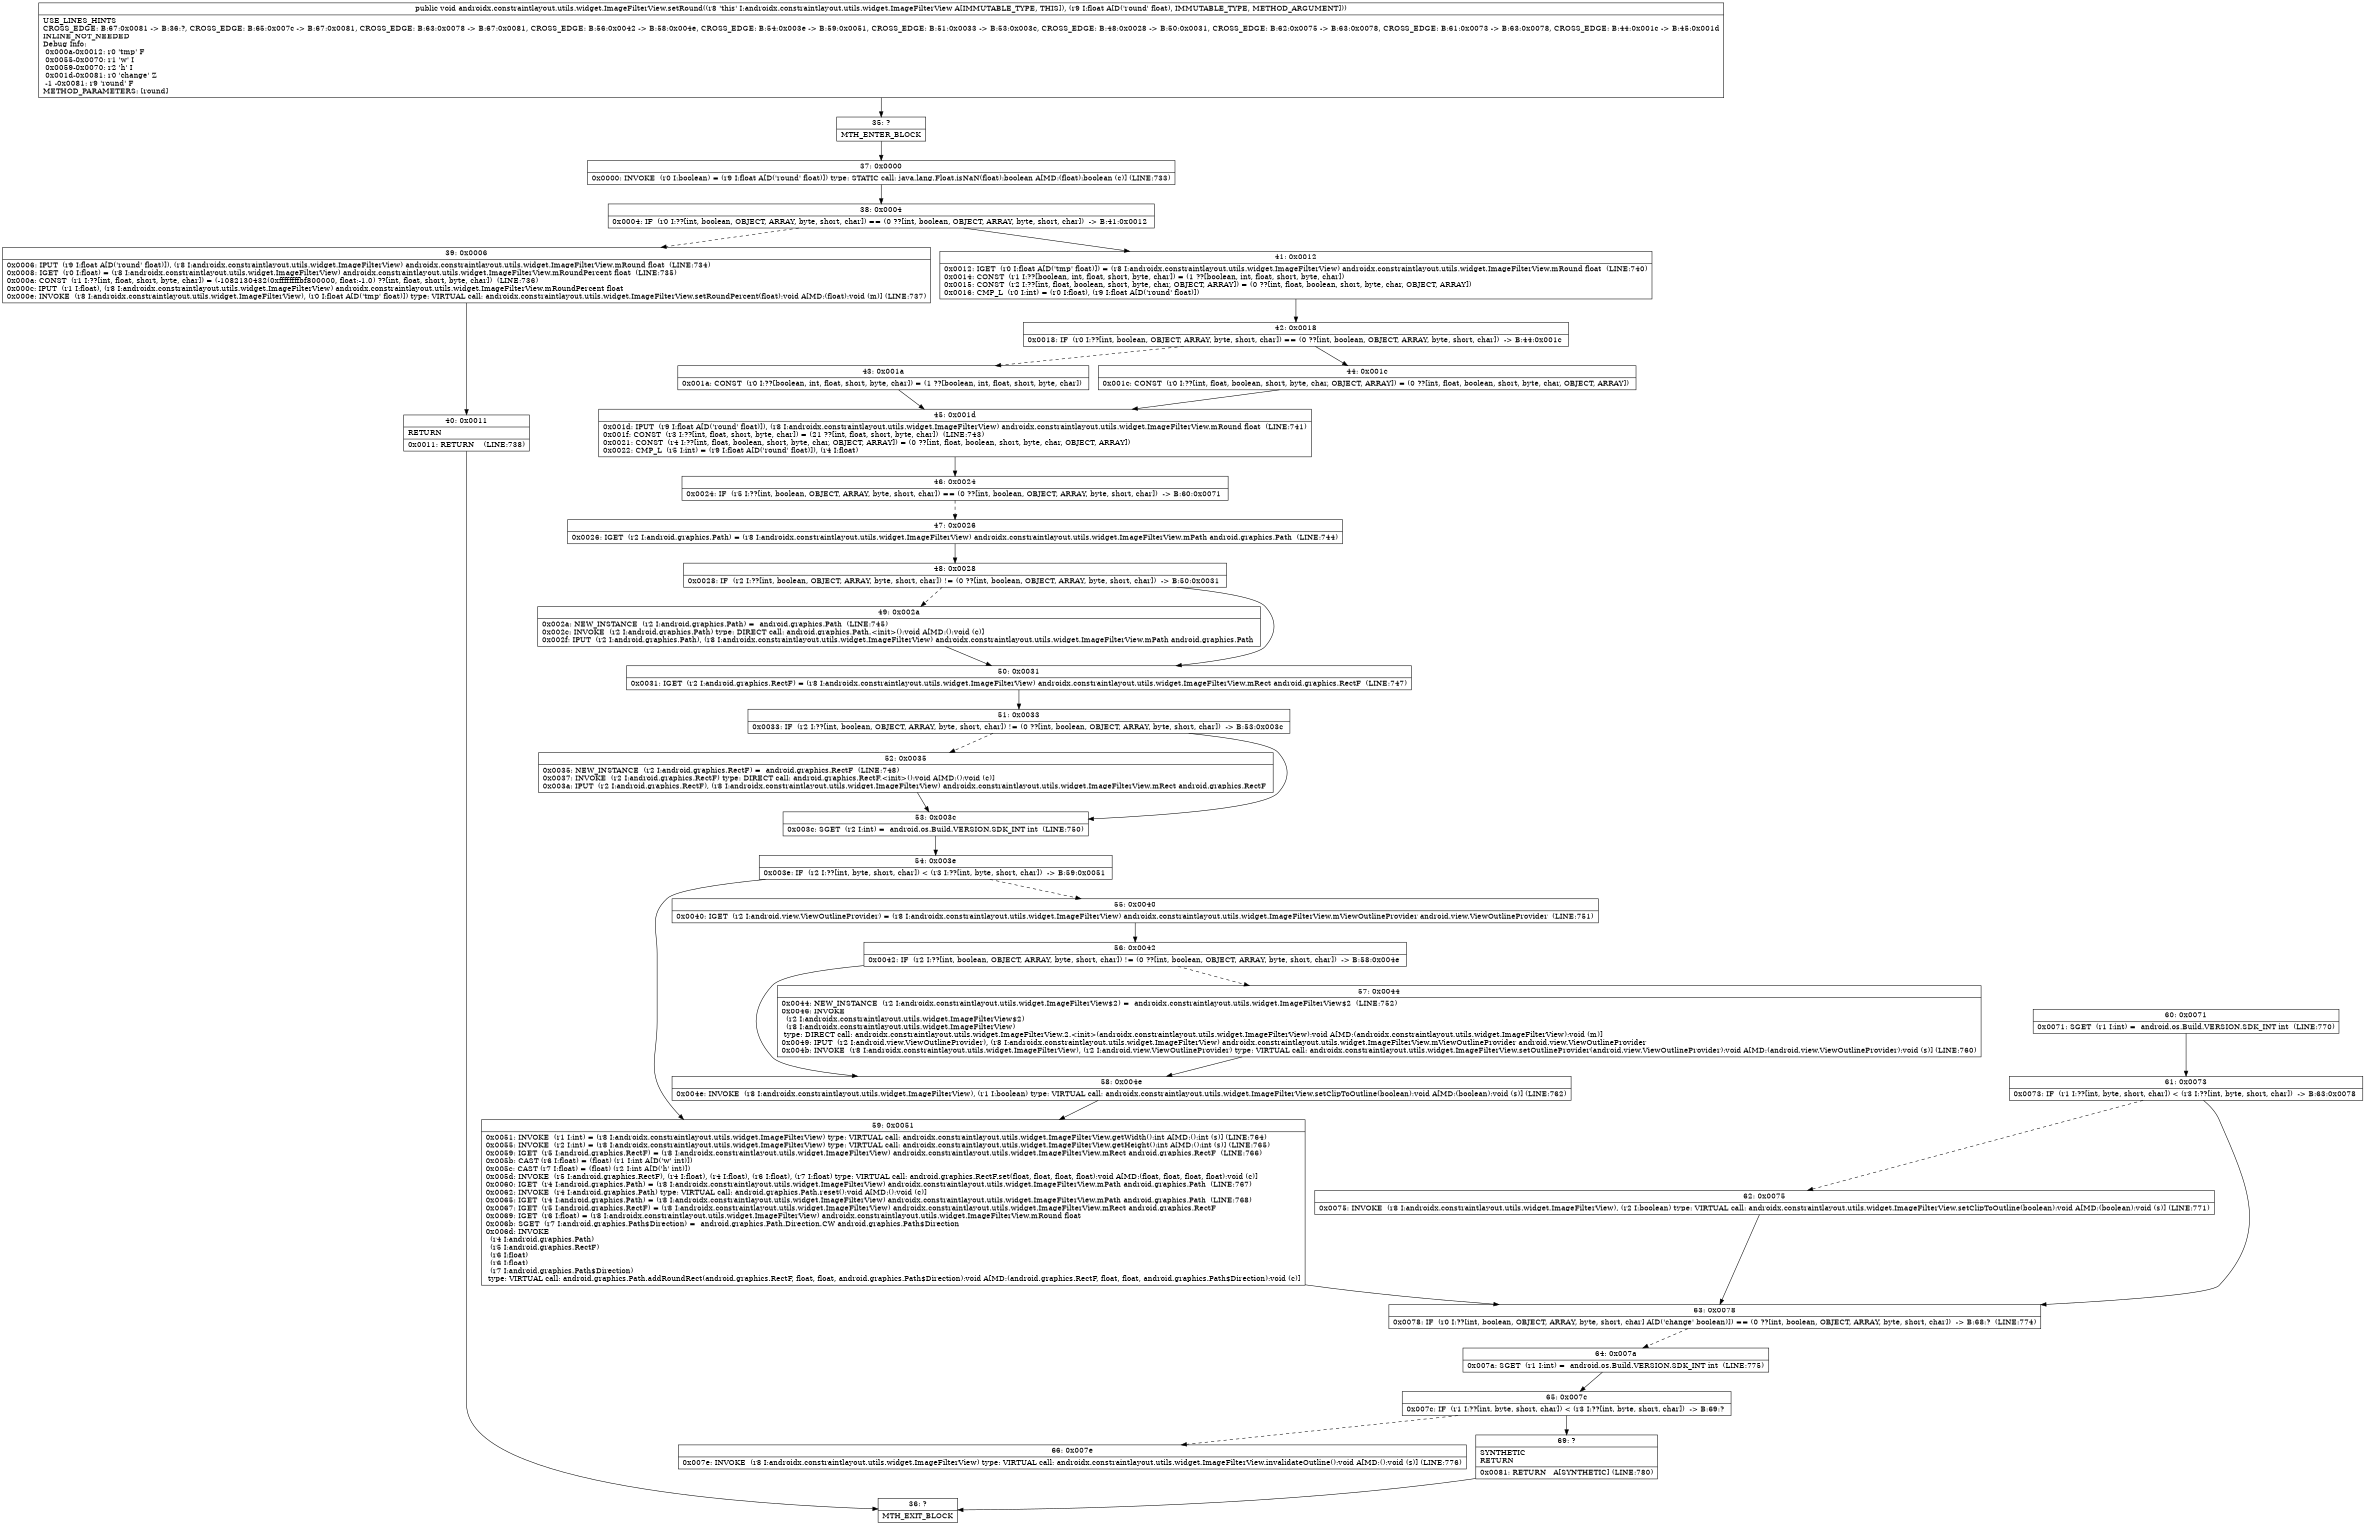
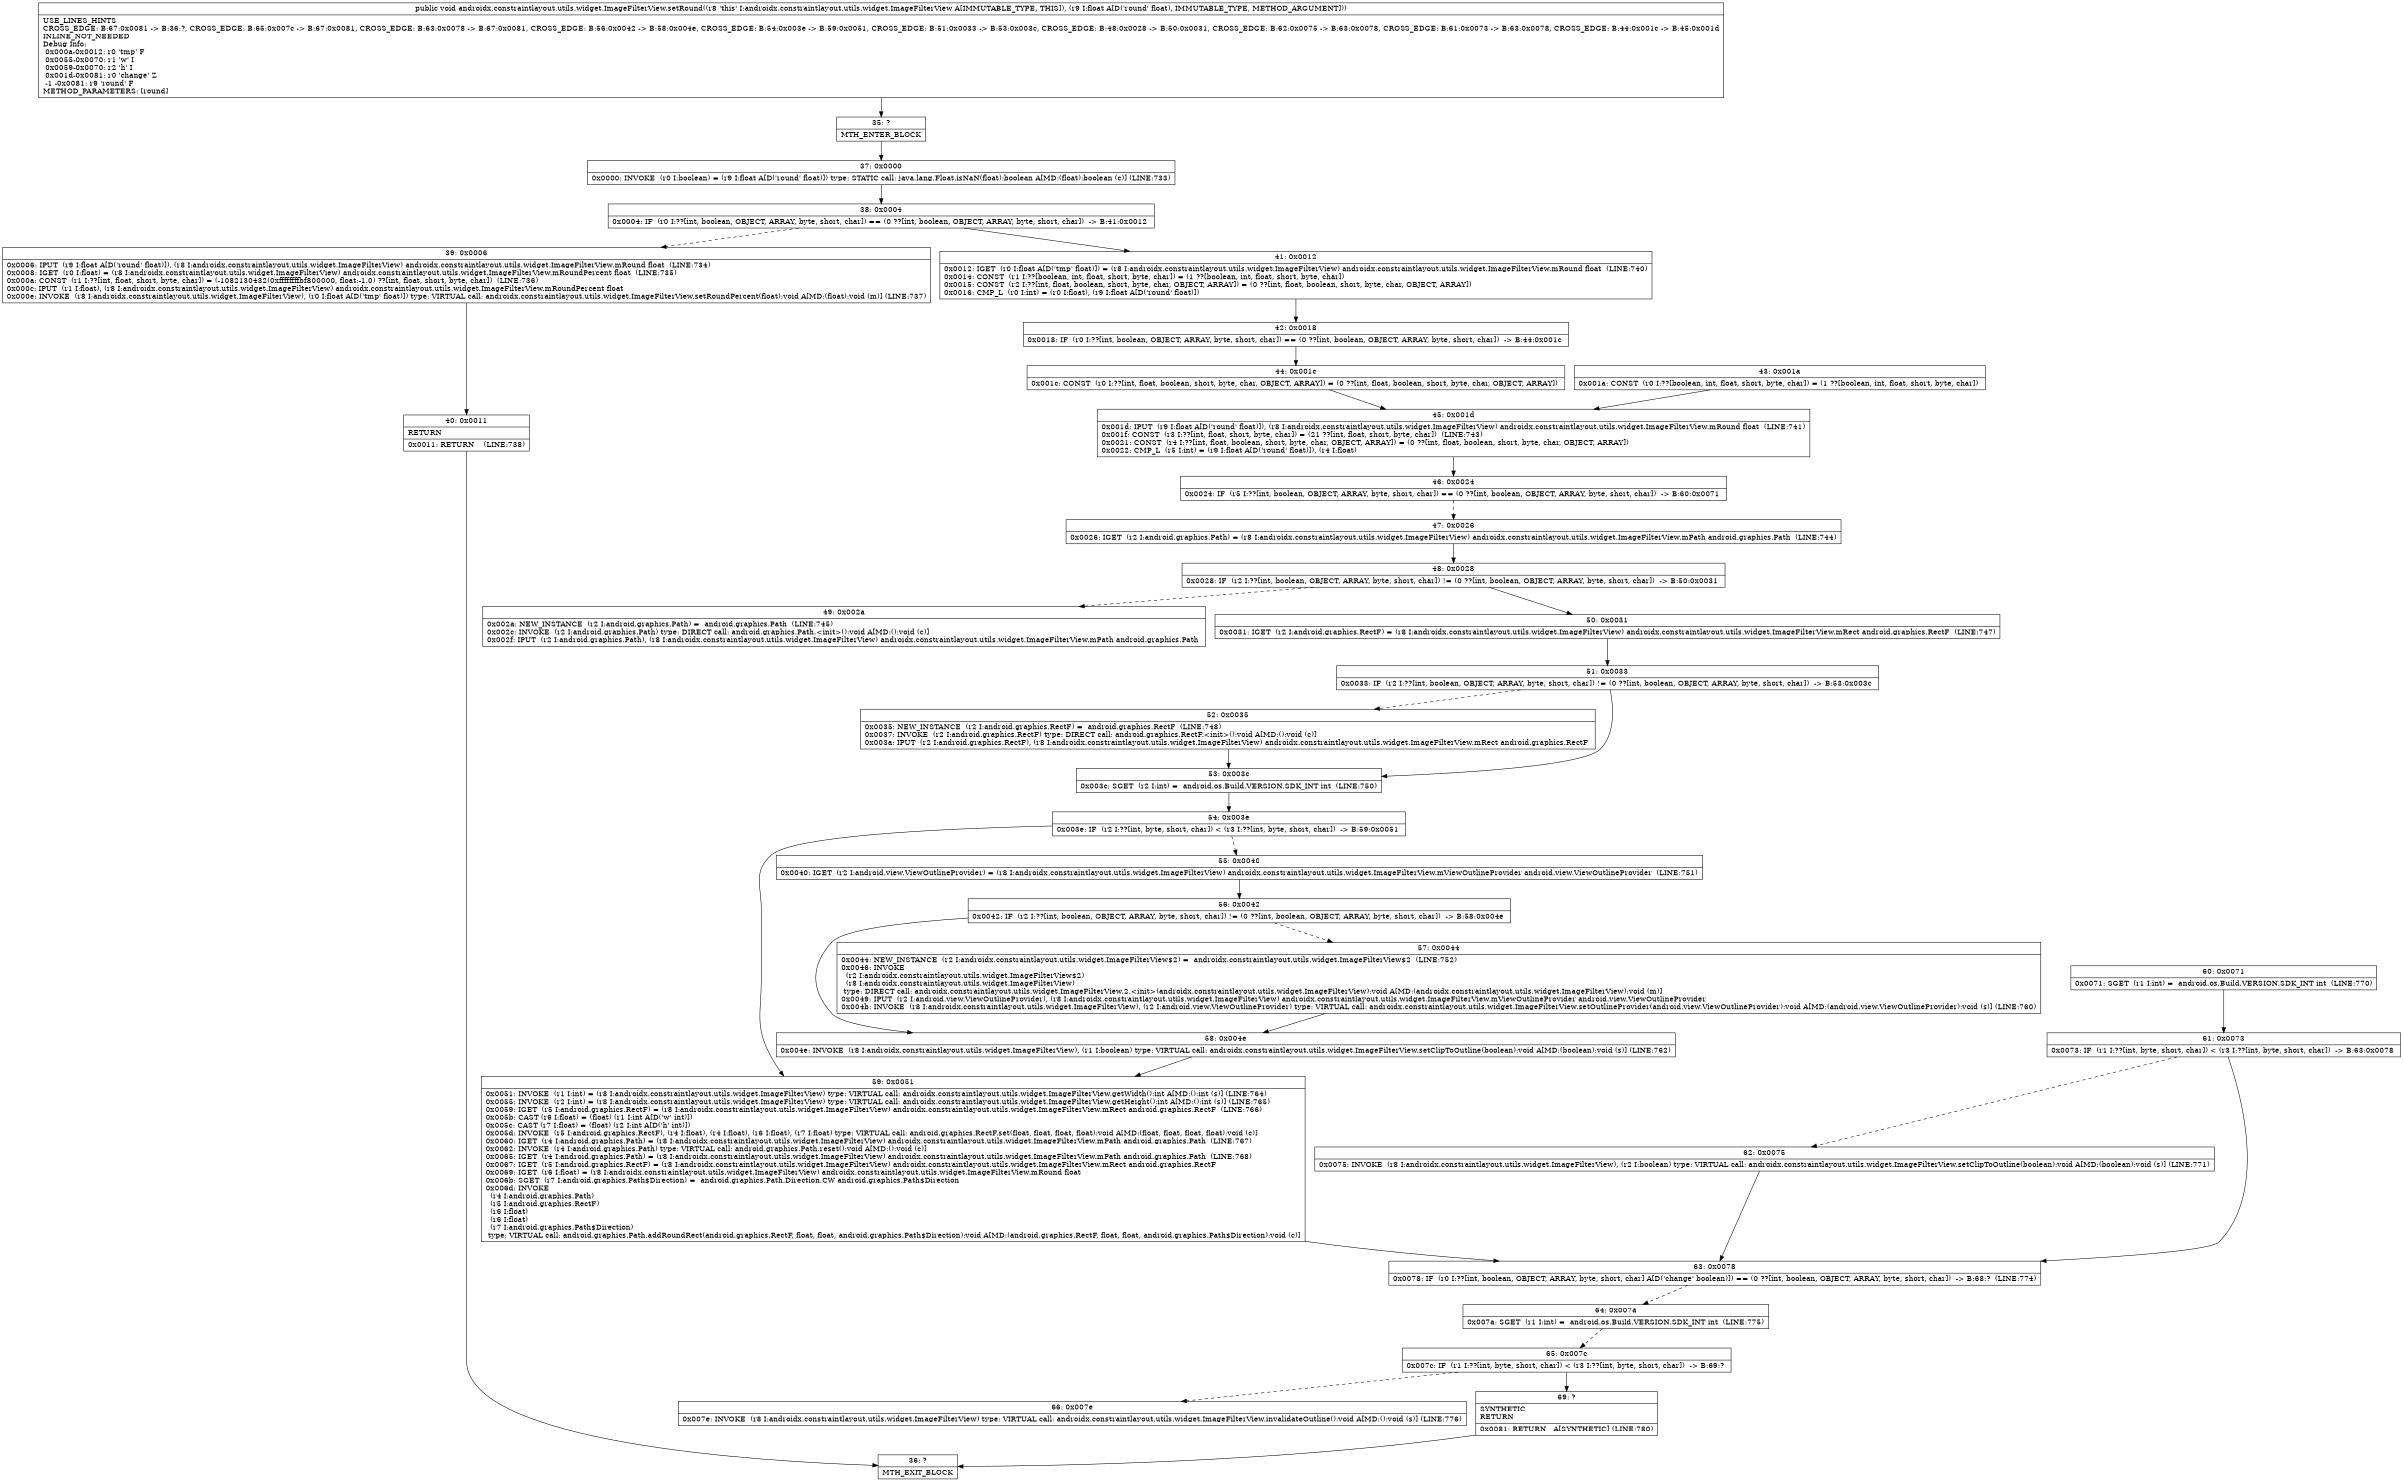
edge "42: 0x0018" -> "43: 0x001a": removed
edge "49: 0x002a" -> "50: 0x0031": removed
edge "64: 0x007a" -> "65: 0x007c": style solid -> dashed
